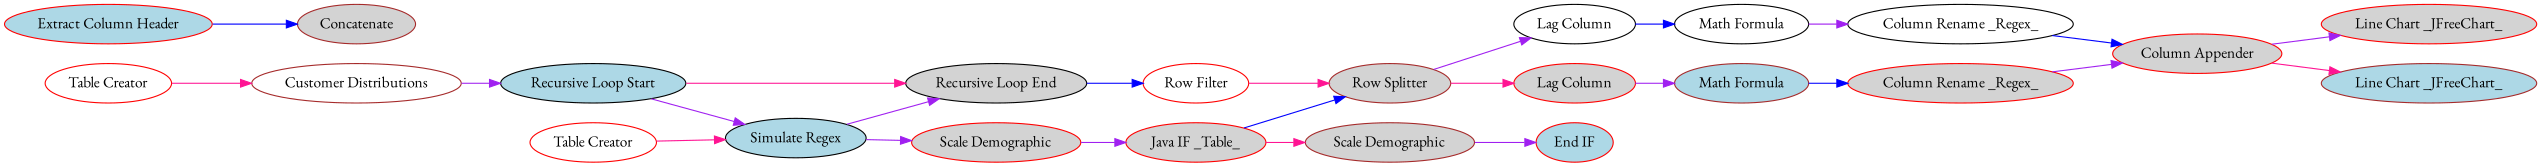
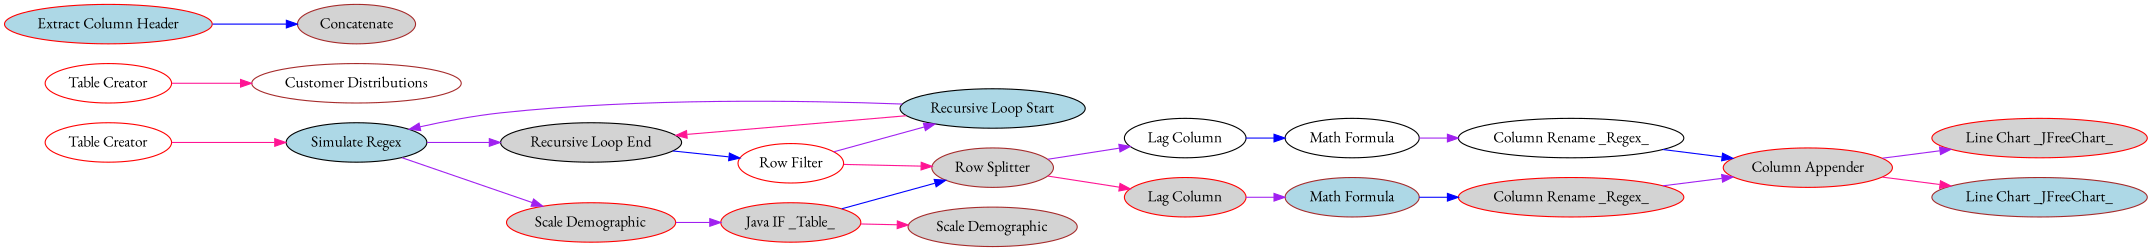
edge "Customer Distributions" -> "Recursive Loop Start": now "Row Filter" -> "Recursive Loop Start"
node "End IF": removed
